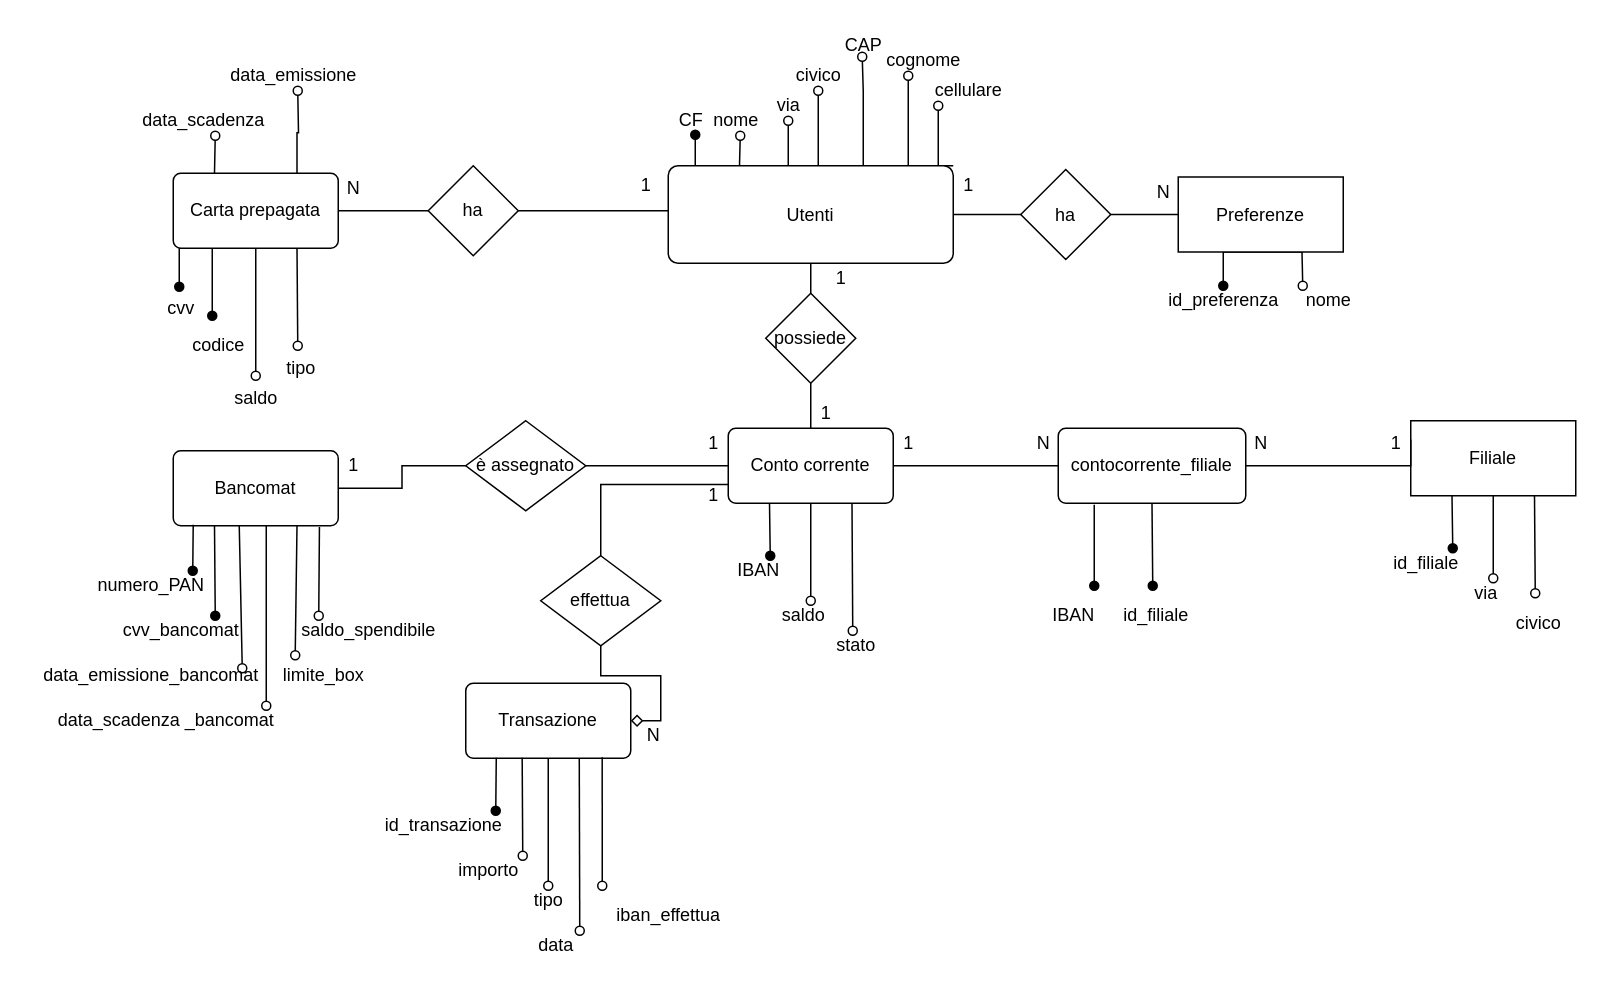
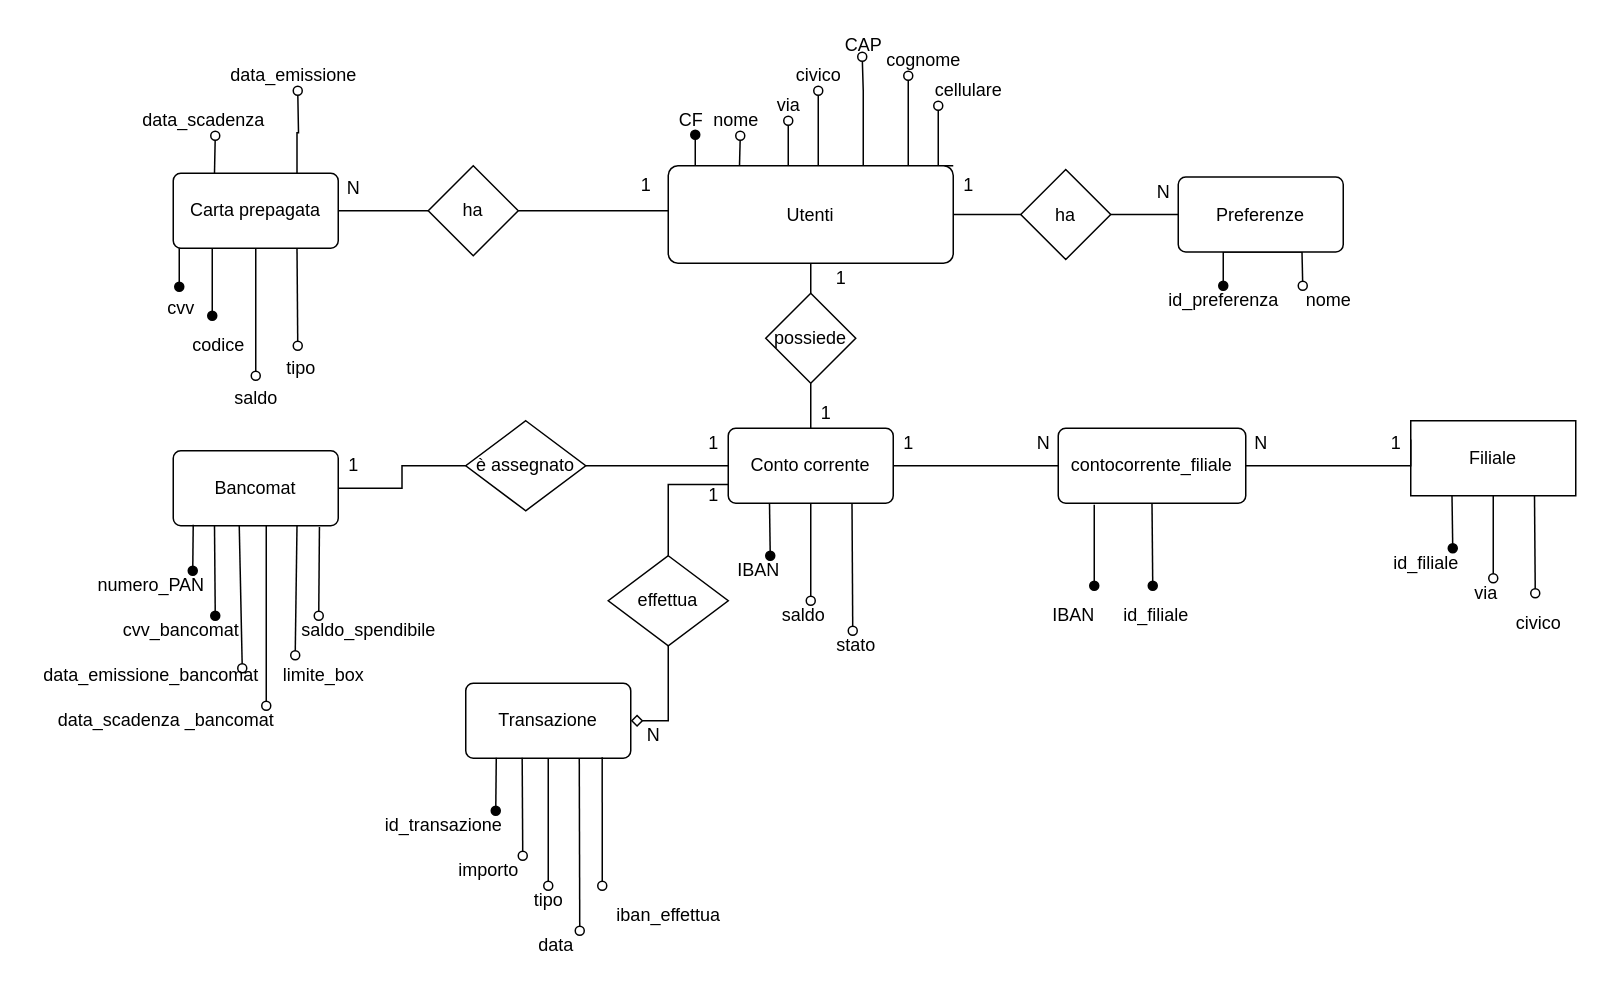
node "Preferenze": shape rectangle -> rounded rectangle
node "effettua": moved (601, 601) -> (668, 601)
